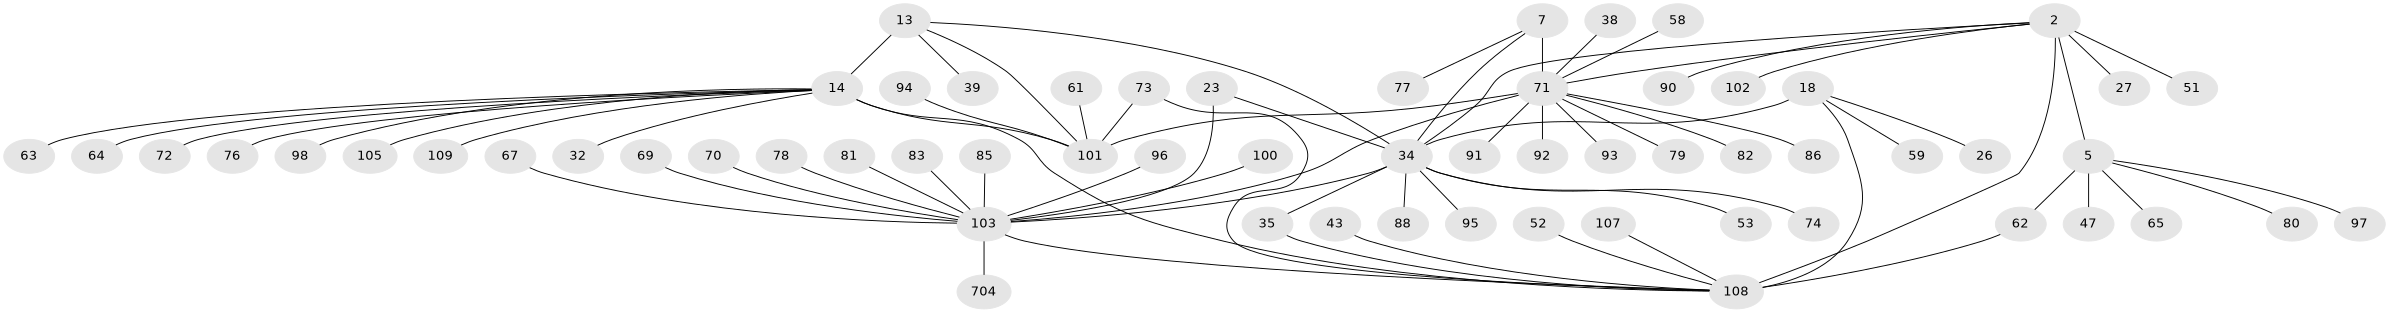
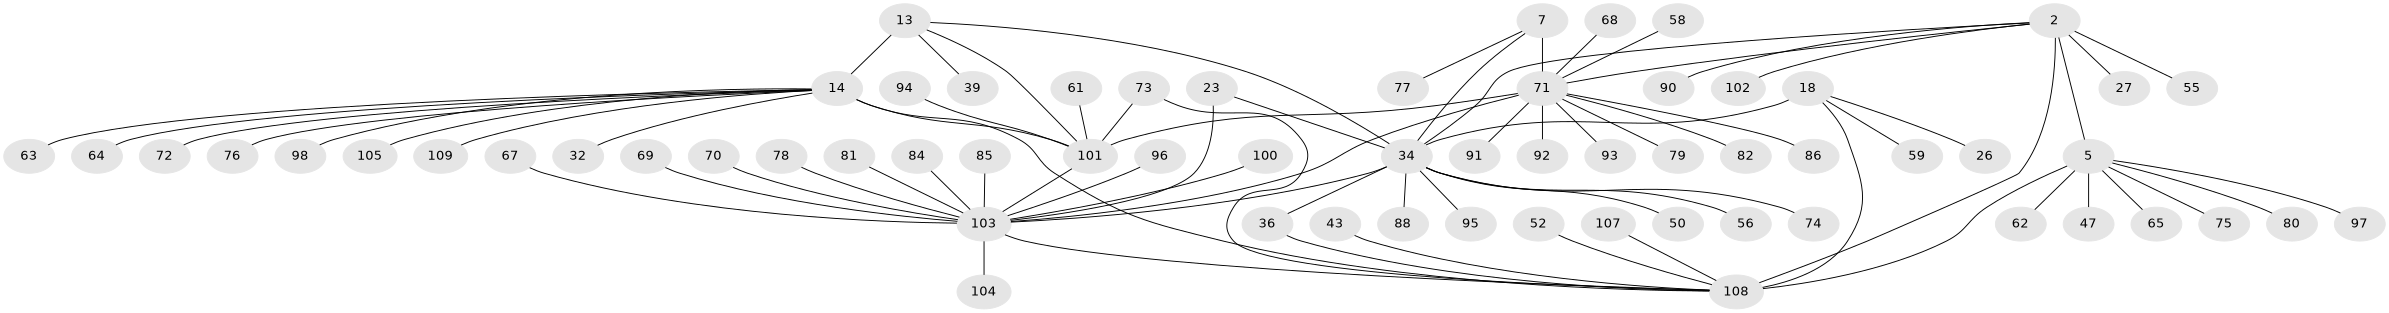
node "38": label "38" -> "68"
node "51": label "51" -> "55"
node "83": label "83" -> "84"
edge "101" -- "103": added
node "35": label "35" -> "36"
node "50": added
node "53": label "53" -> "56"
node "75": added
edge "62" -- "108": now "5" -- "108"
node "704": label "704" -> "104"
